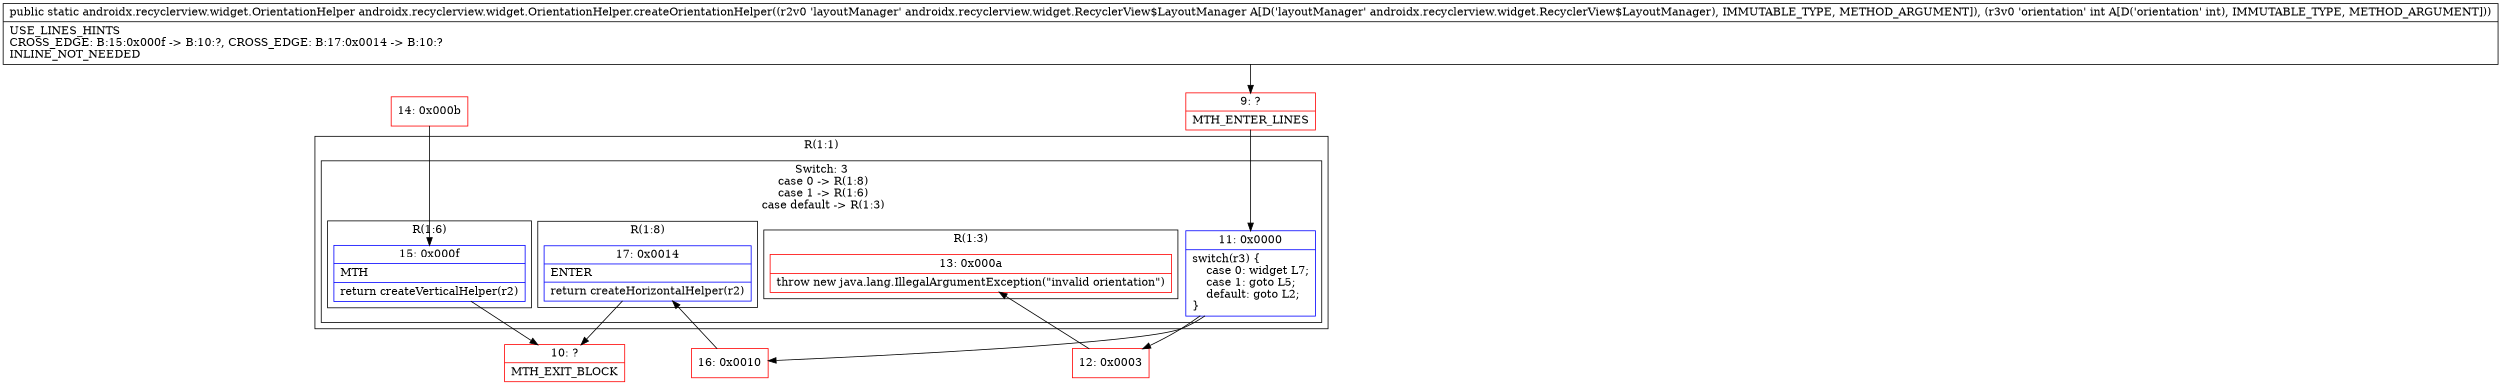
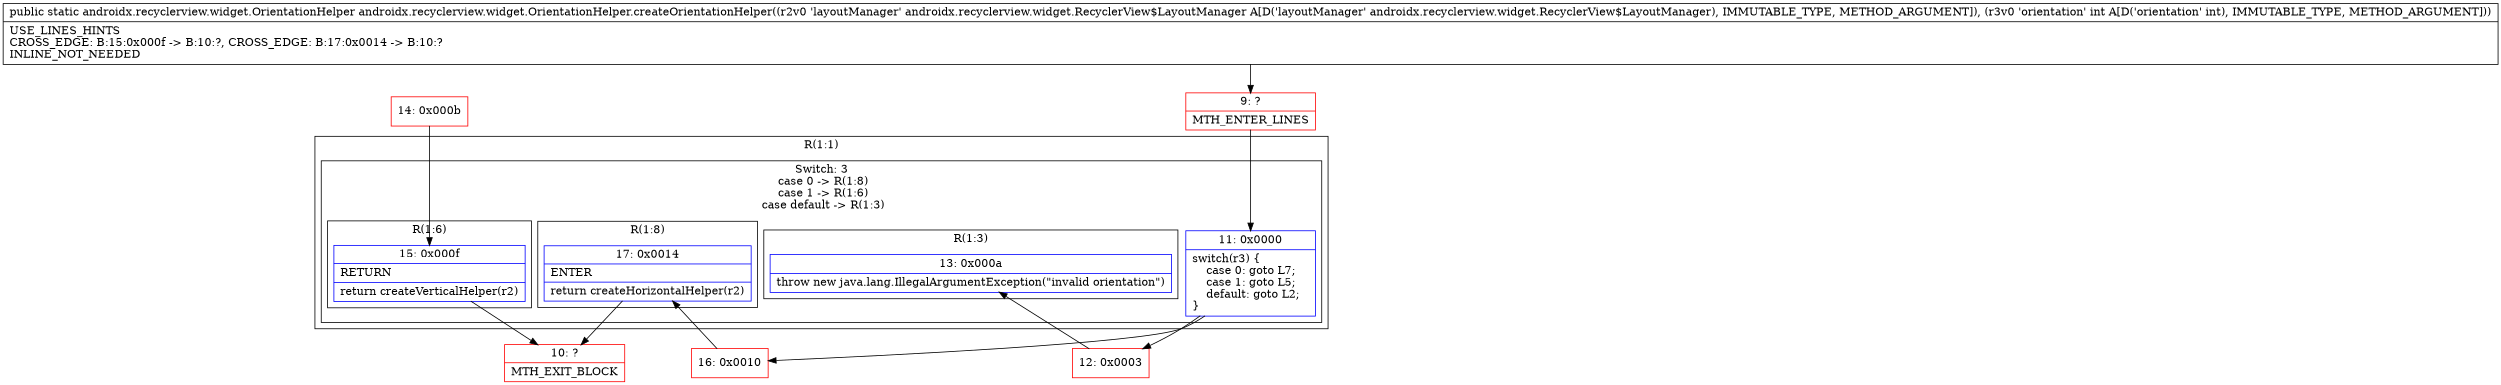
node "11: 0x0000": text "case 0: widget L7;" -> "case 0: goto L7;"
node "15: 0x000f": text "MTH" -> "RETURN"
node "13: 0x000a": color red -> blue
